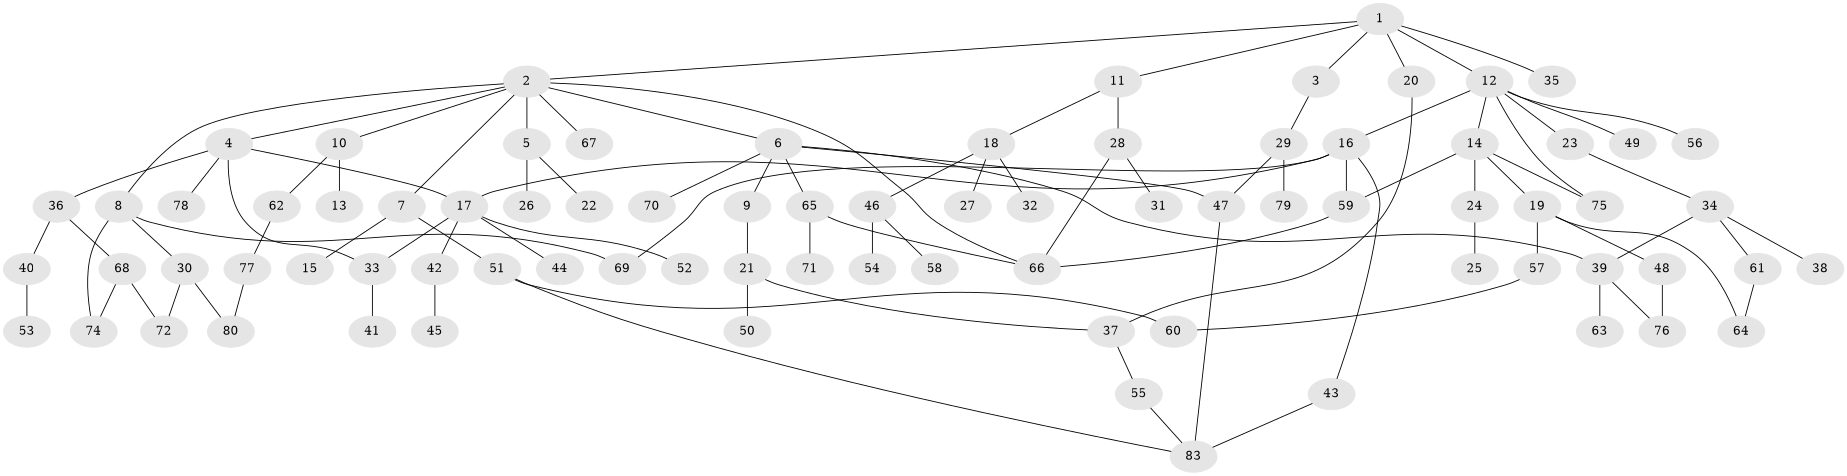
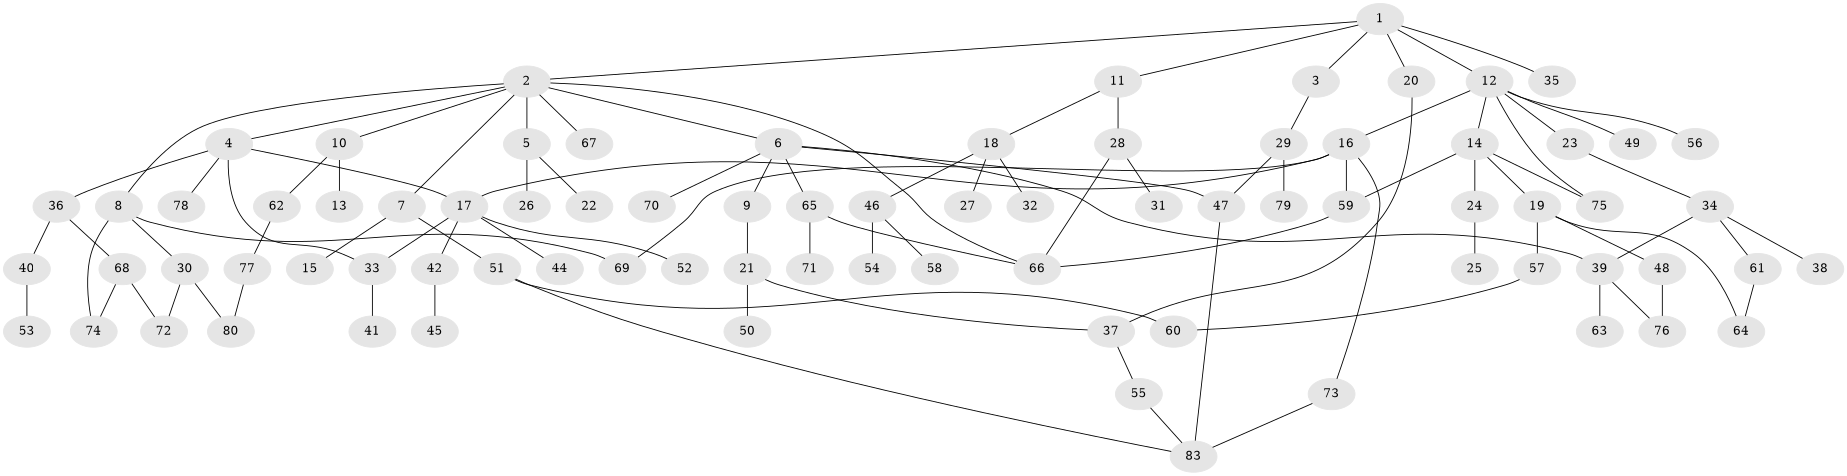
node "43": label "43" -> "73"
